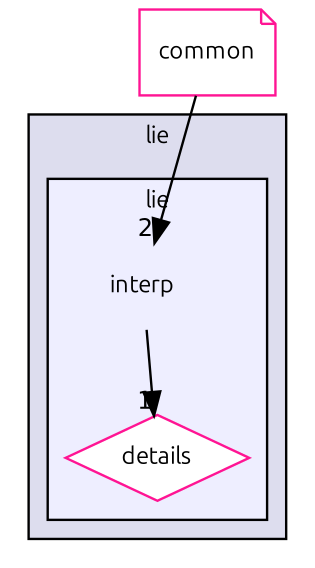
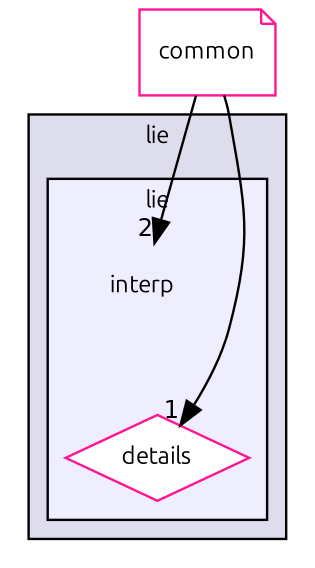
edge "interp" -> "details": now "common" -> "details"
